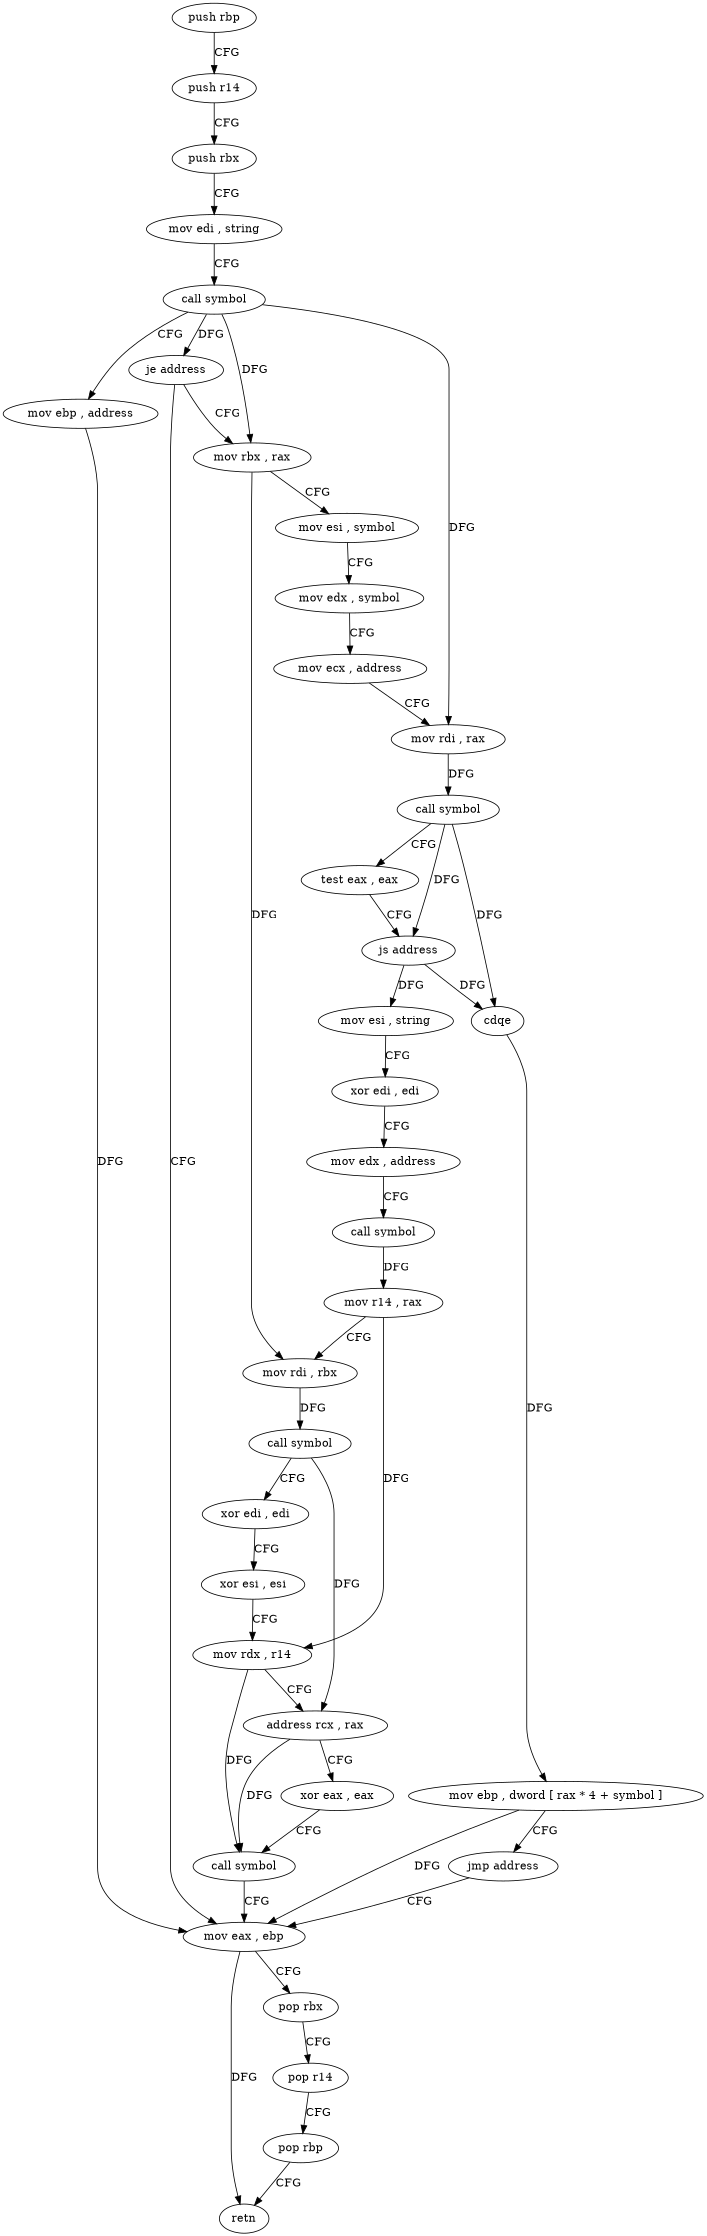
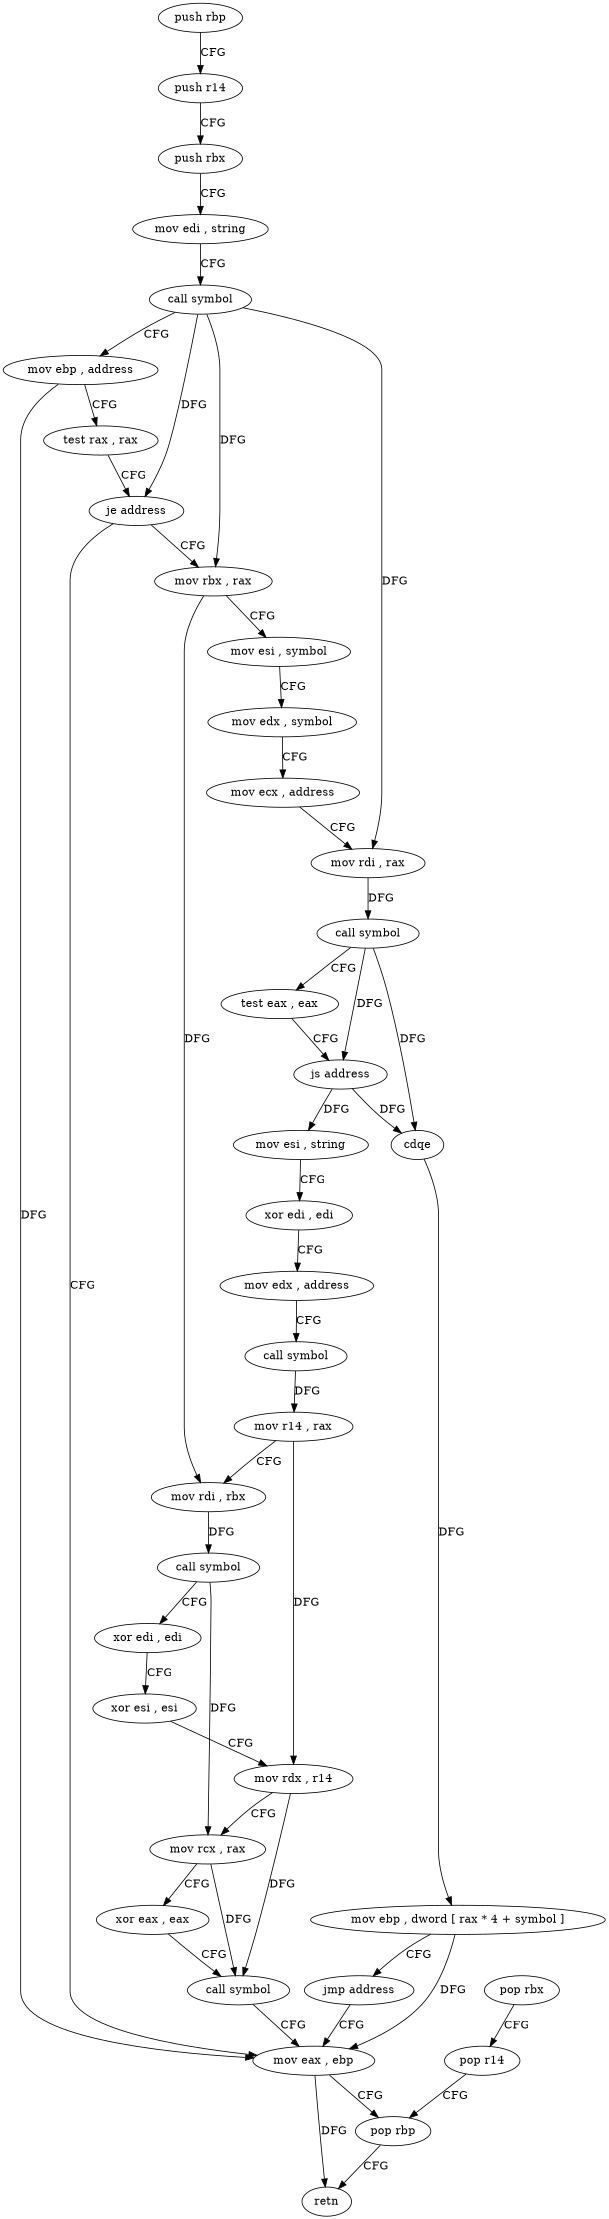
node "test rax , rax": added
node "address rcx , rax": label "address rcx , rax" -> "mov rcx , rax"
edge "mov eax , ebp" -> "pop rbx": now "mov eax , ebp" -> "pop rbp"
